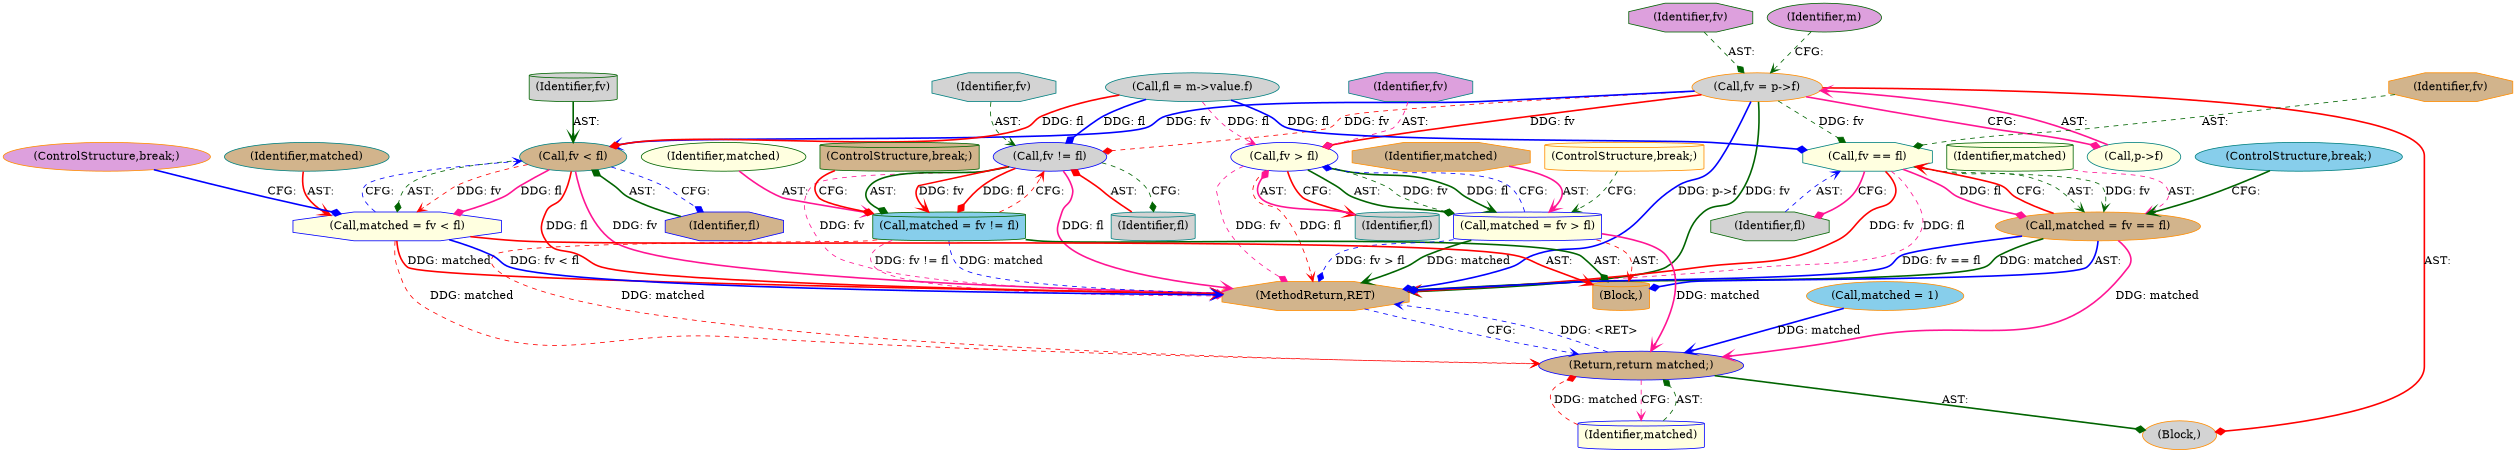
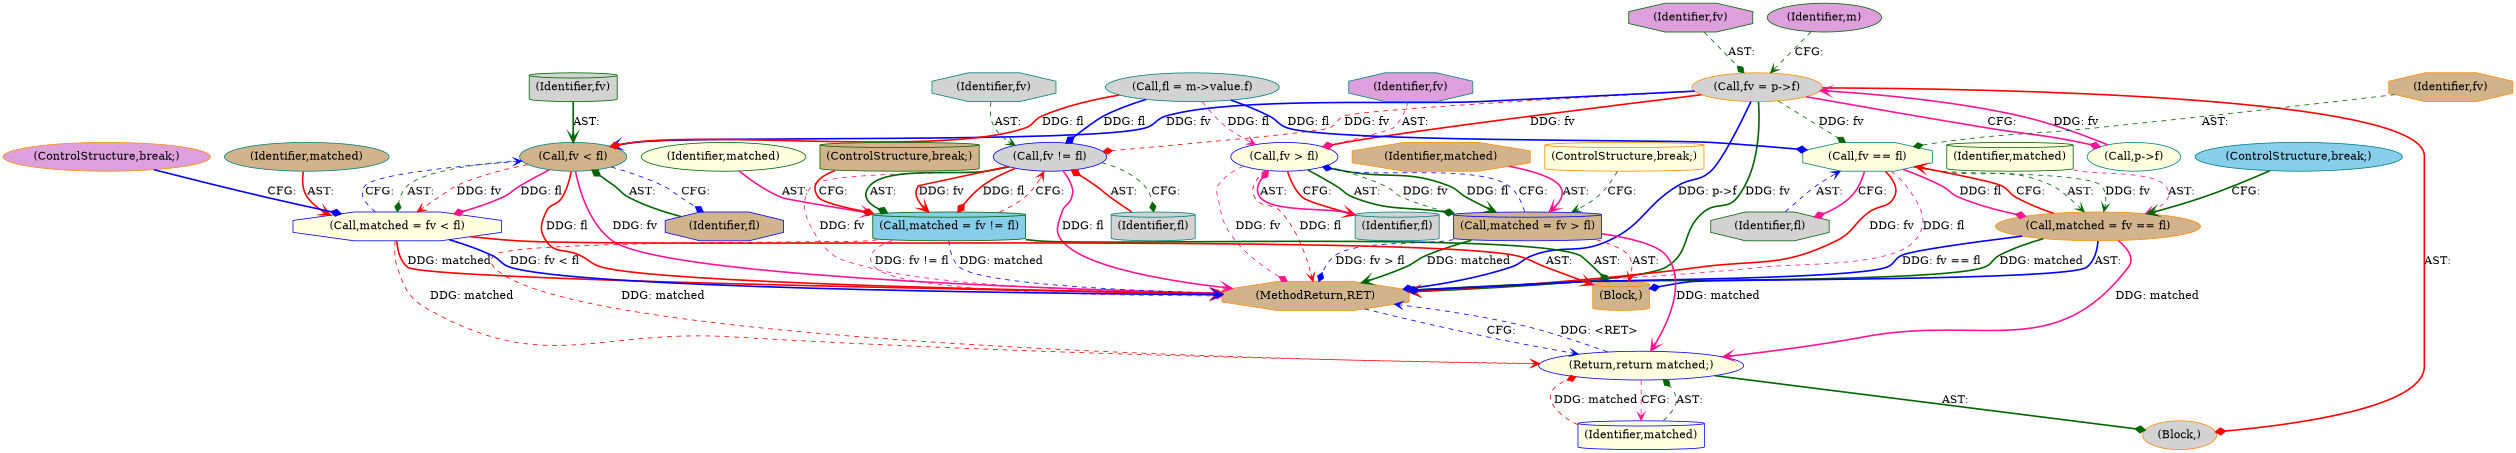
edge "(Call,p->f)" -> "(Call,fv = p->f)": label "AST: " -> "DDG: fv"
node "(Call,matched = fv > fl)": fillcolor lightyellow -> tan
node "(Call,matched = 1)": removed
node "(Return,return matched;)": fillcolor tan -> lightyellow
